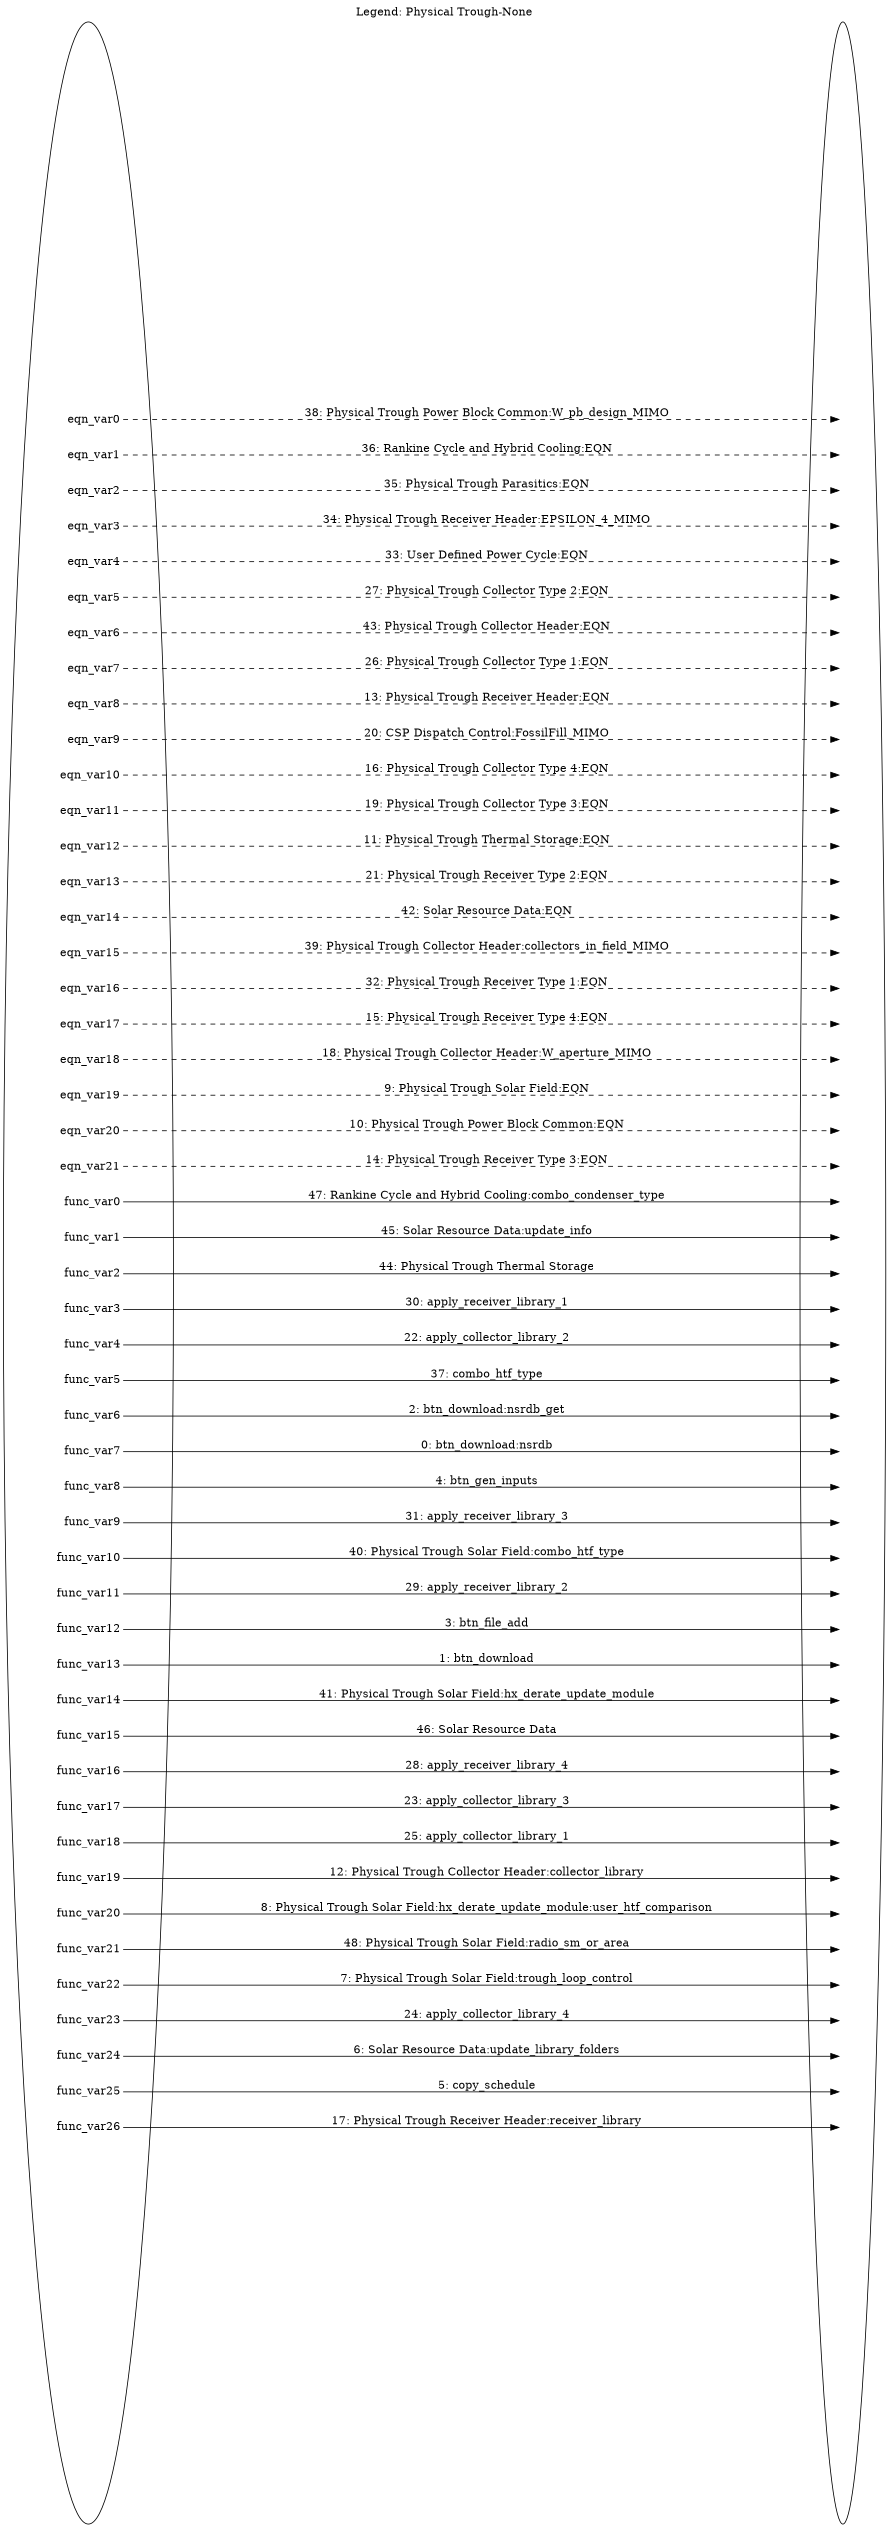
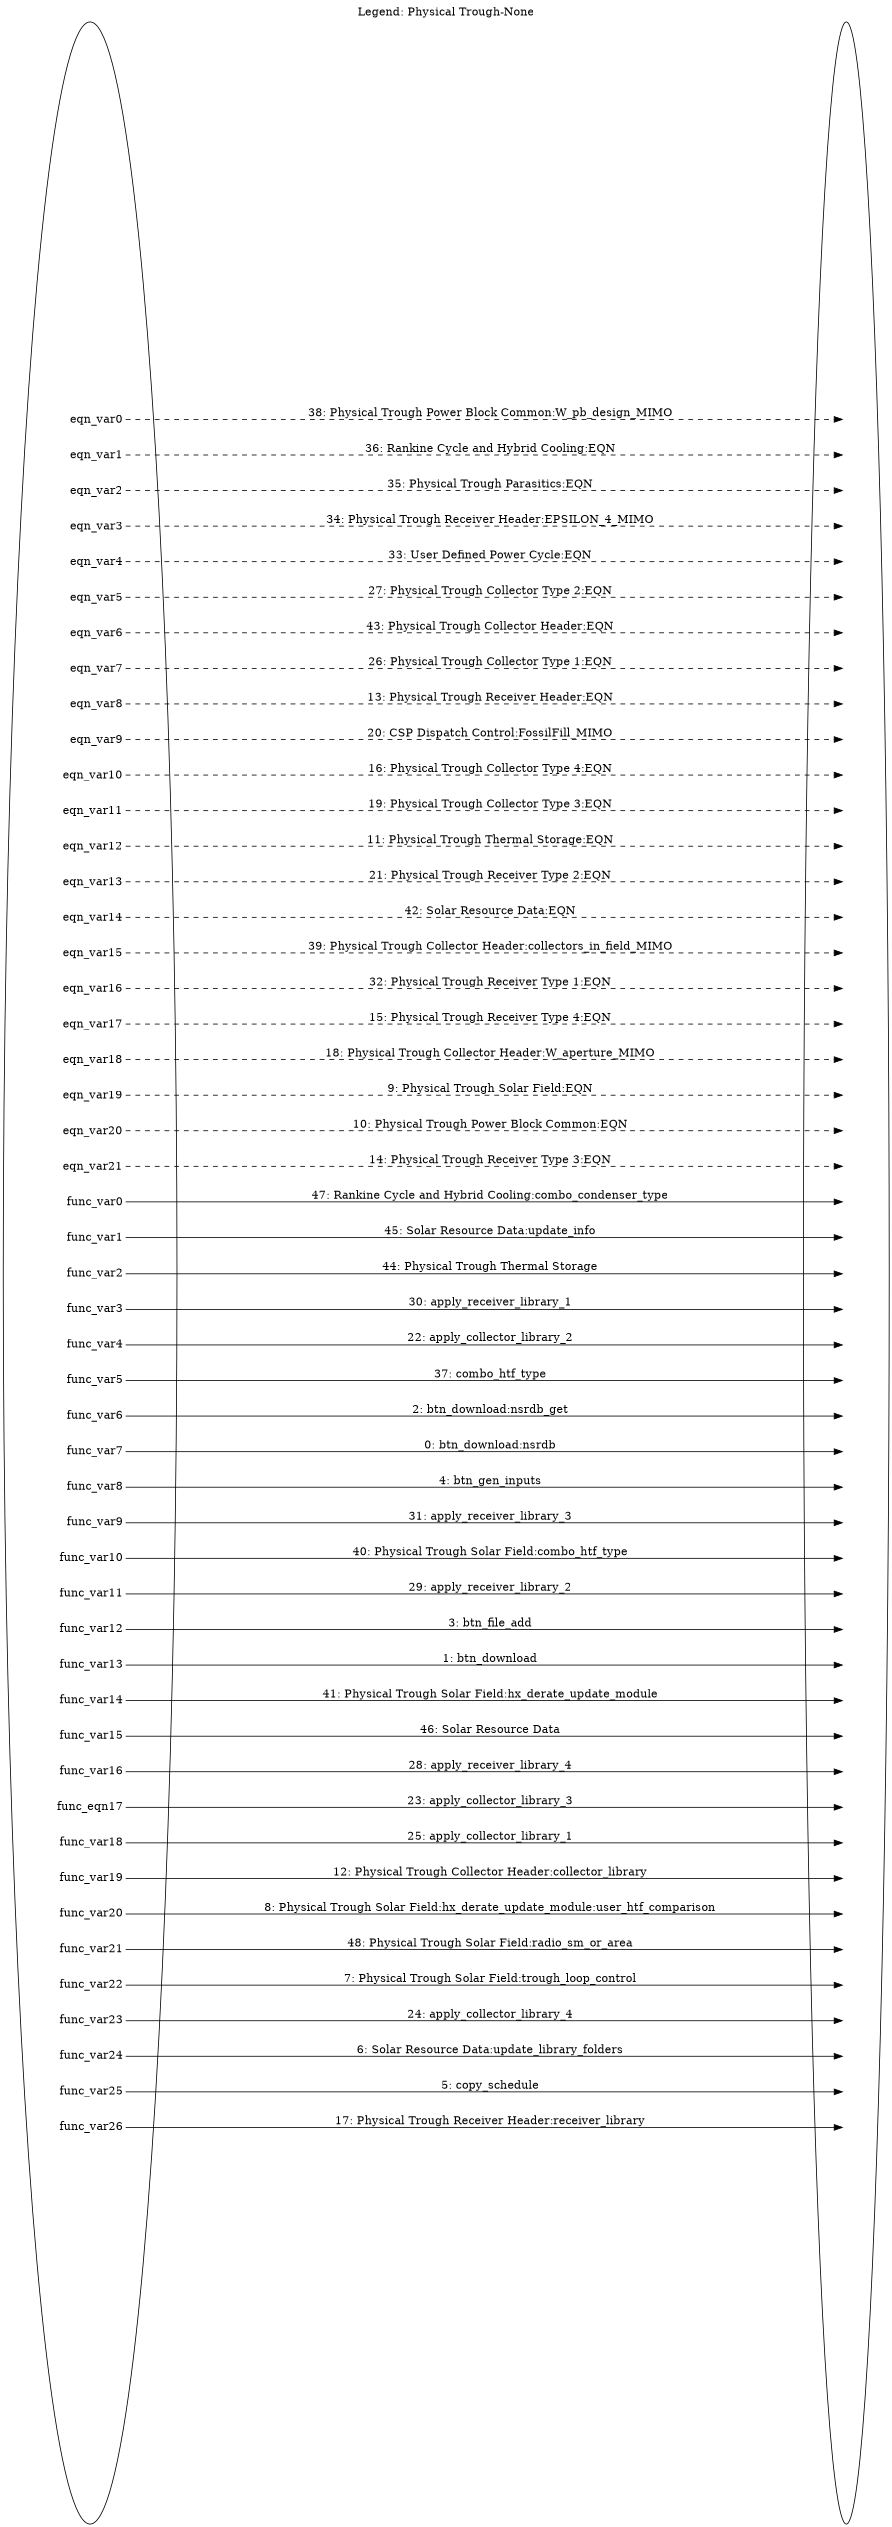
node "eqn_var0": text "func_var17" -> "func_eqn17"
